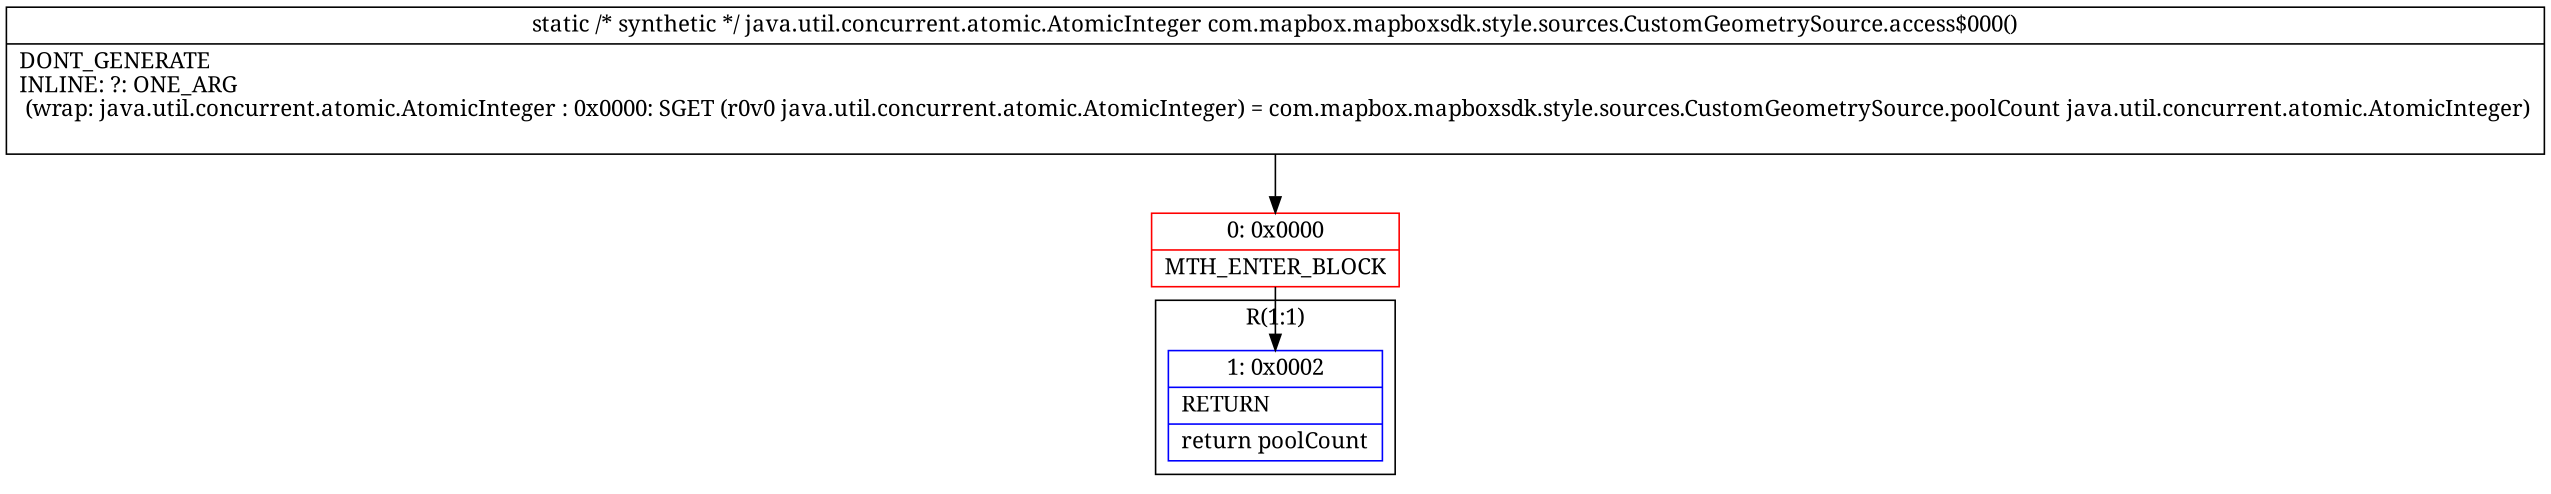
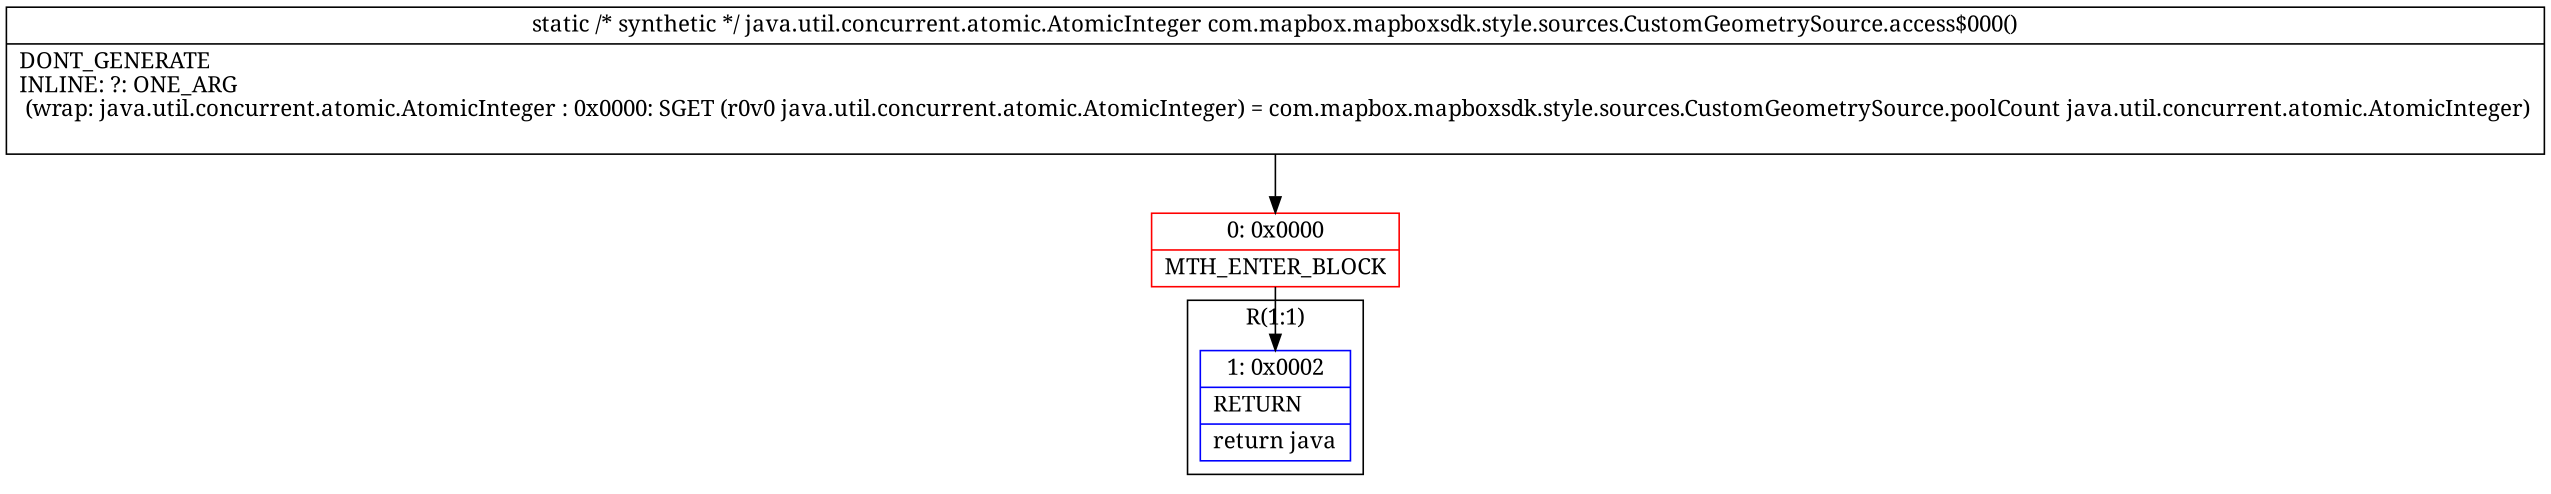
node "1: 0x0002": text "return poolCount" -> "return java"
